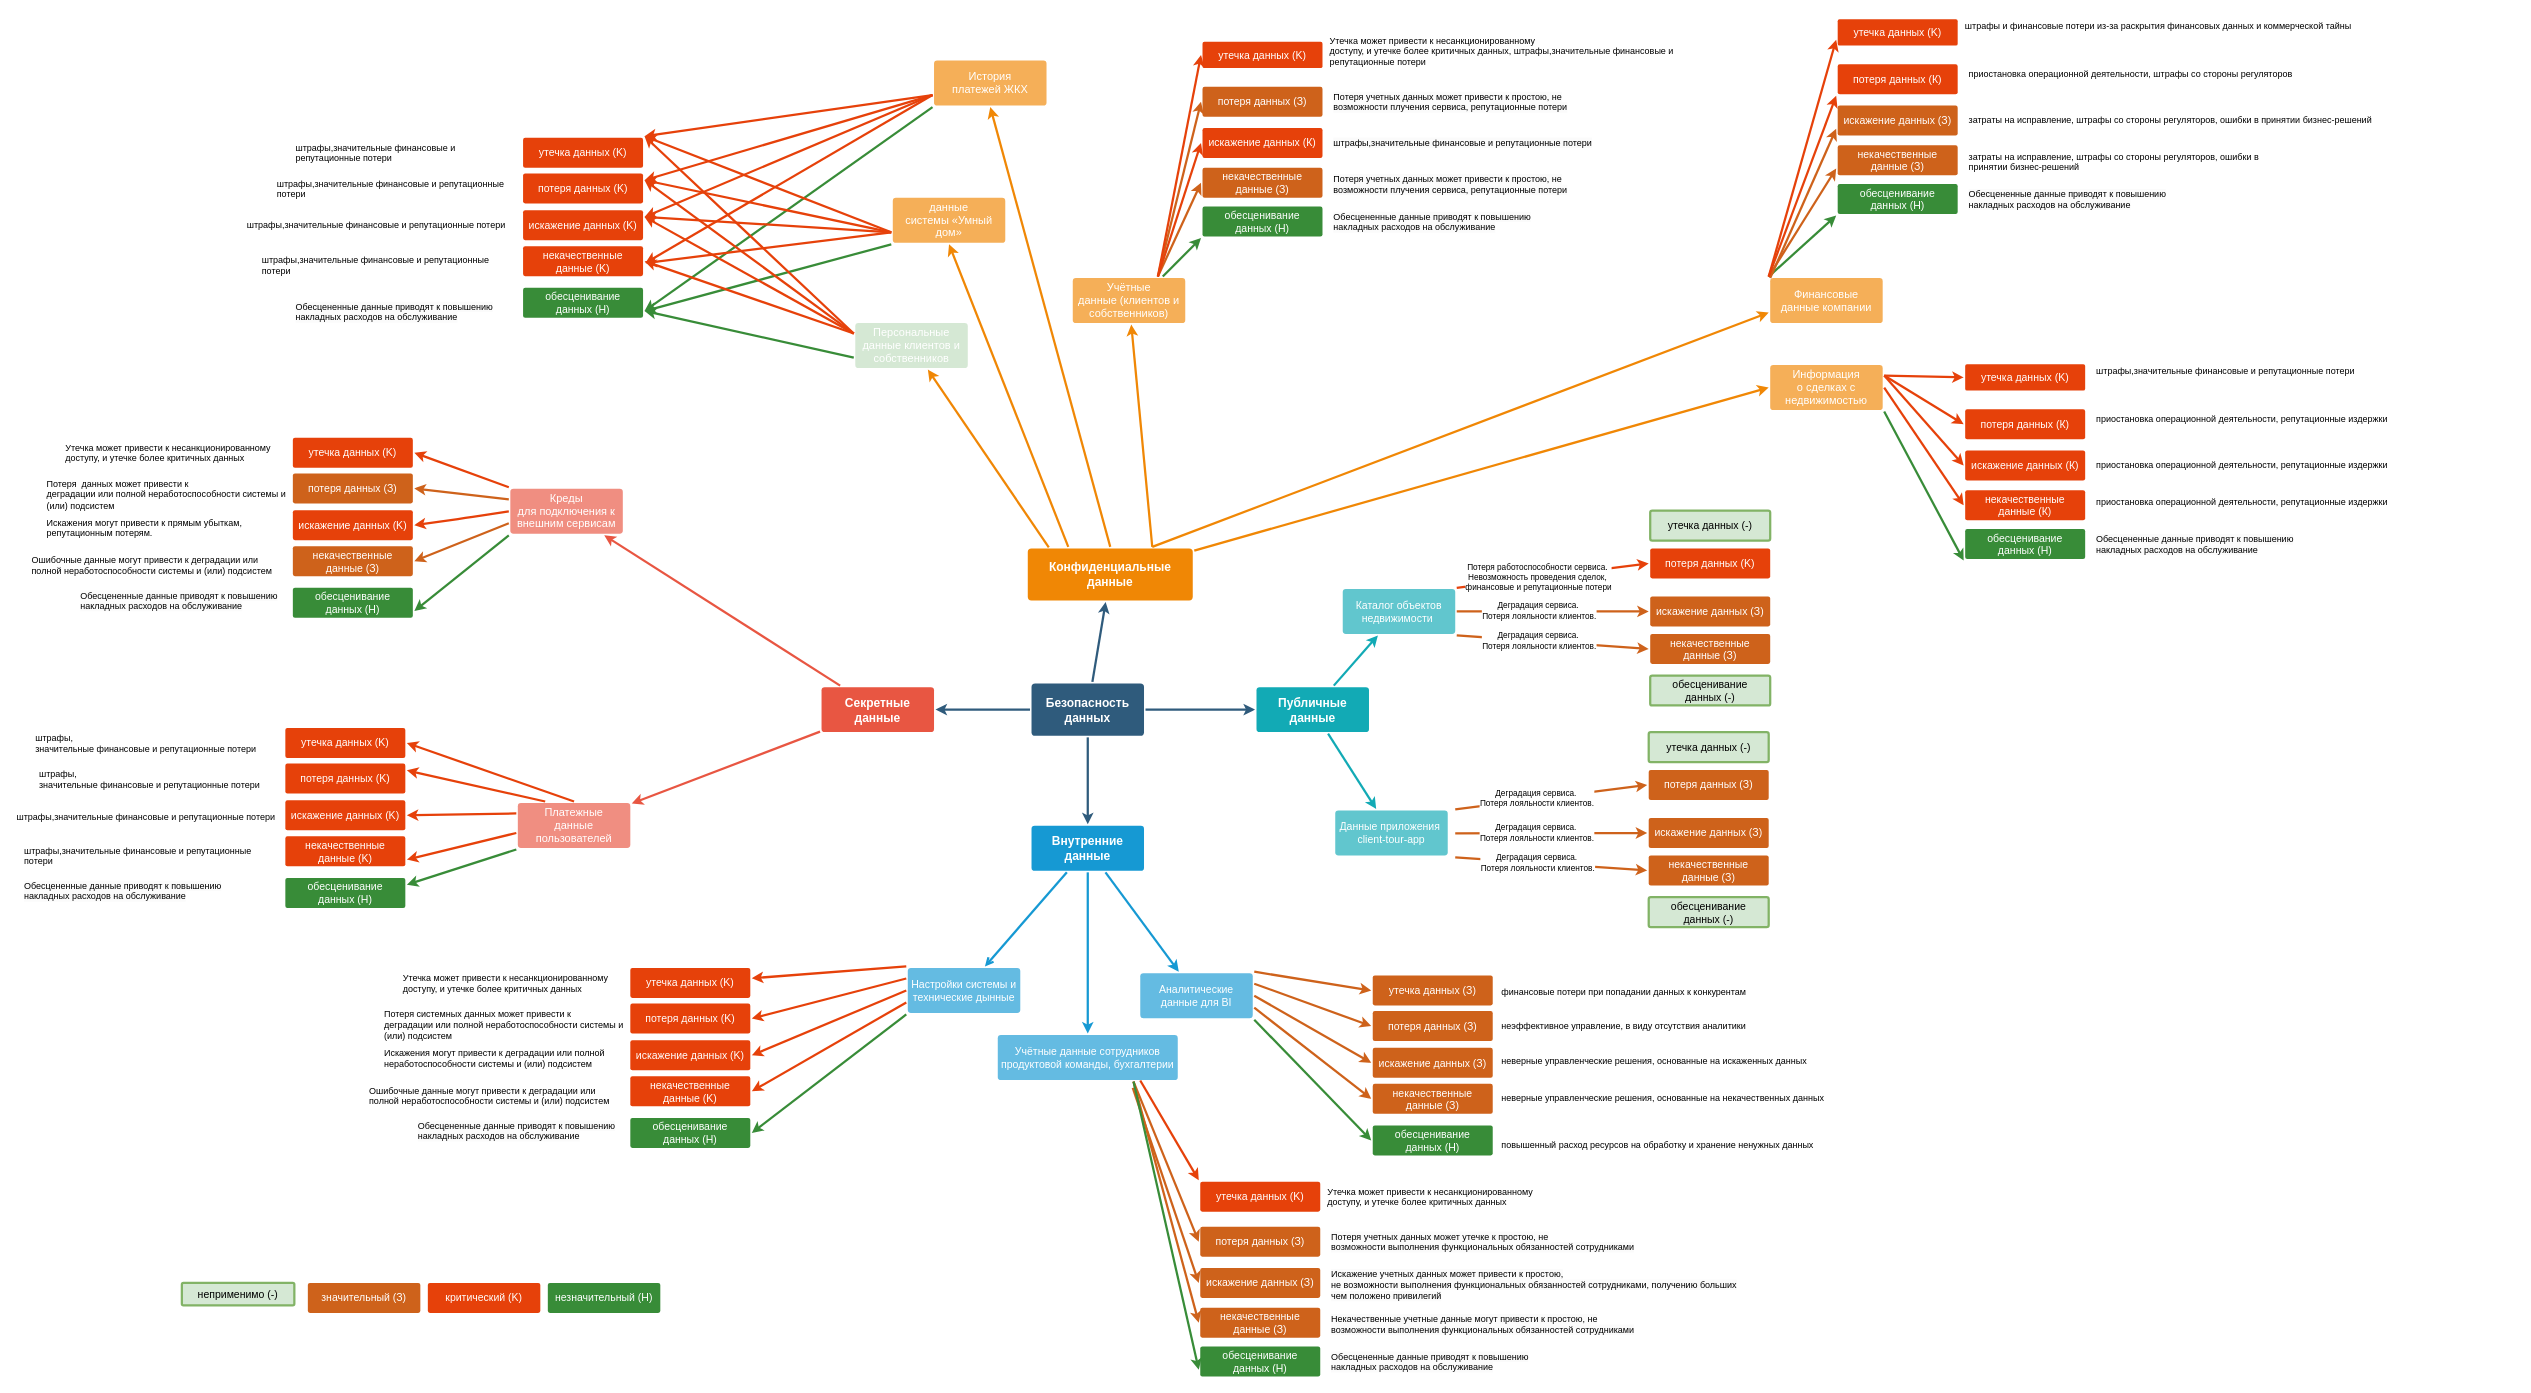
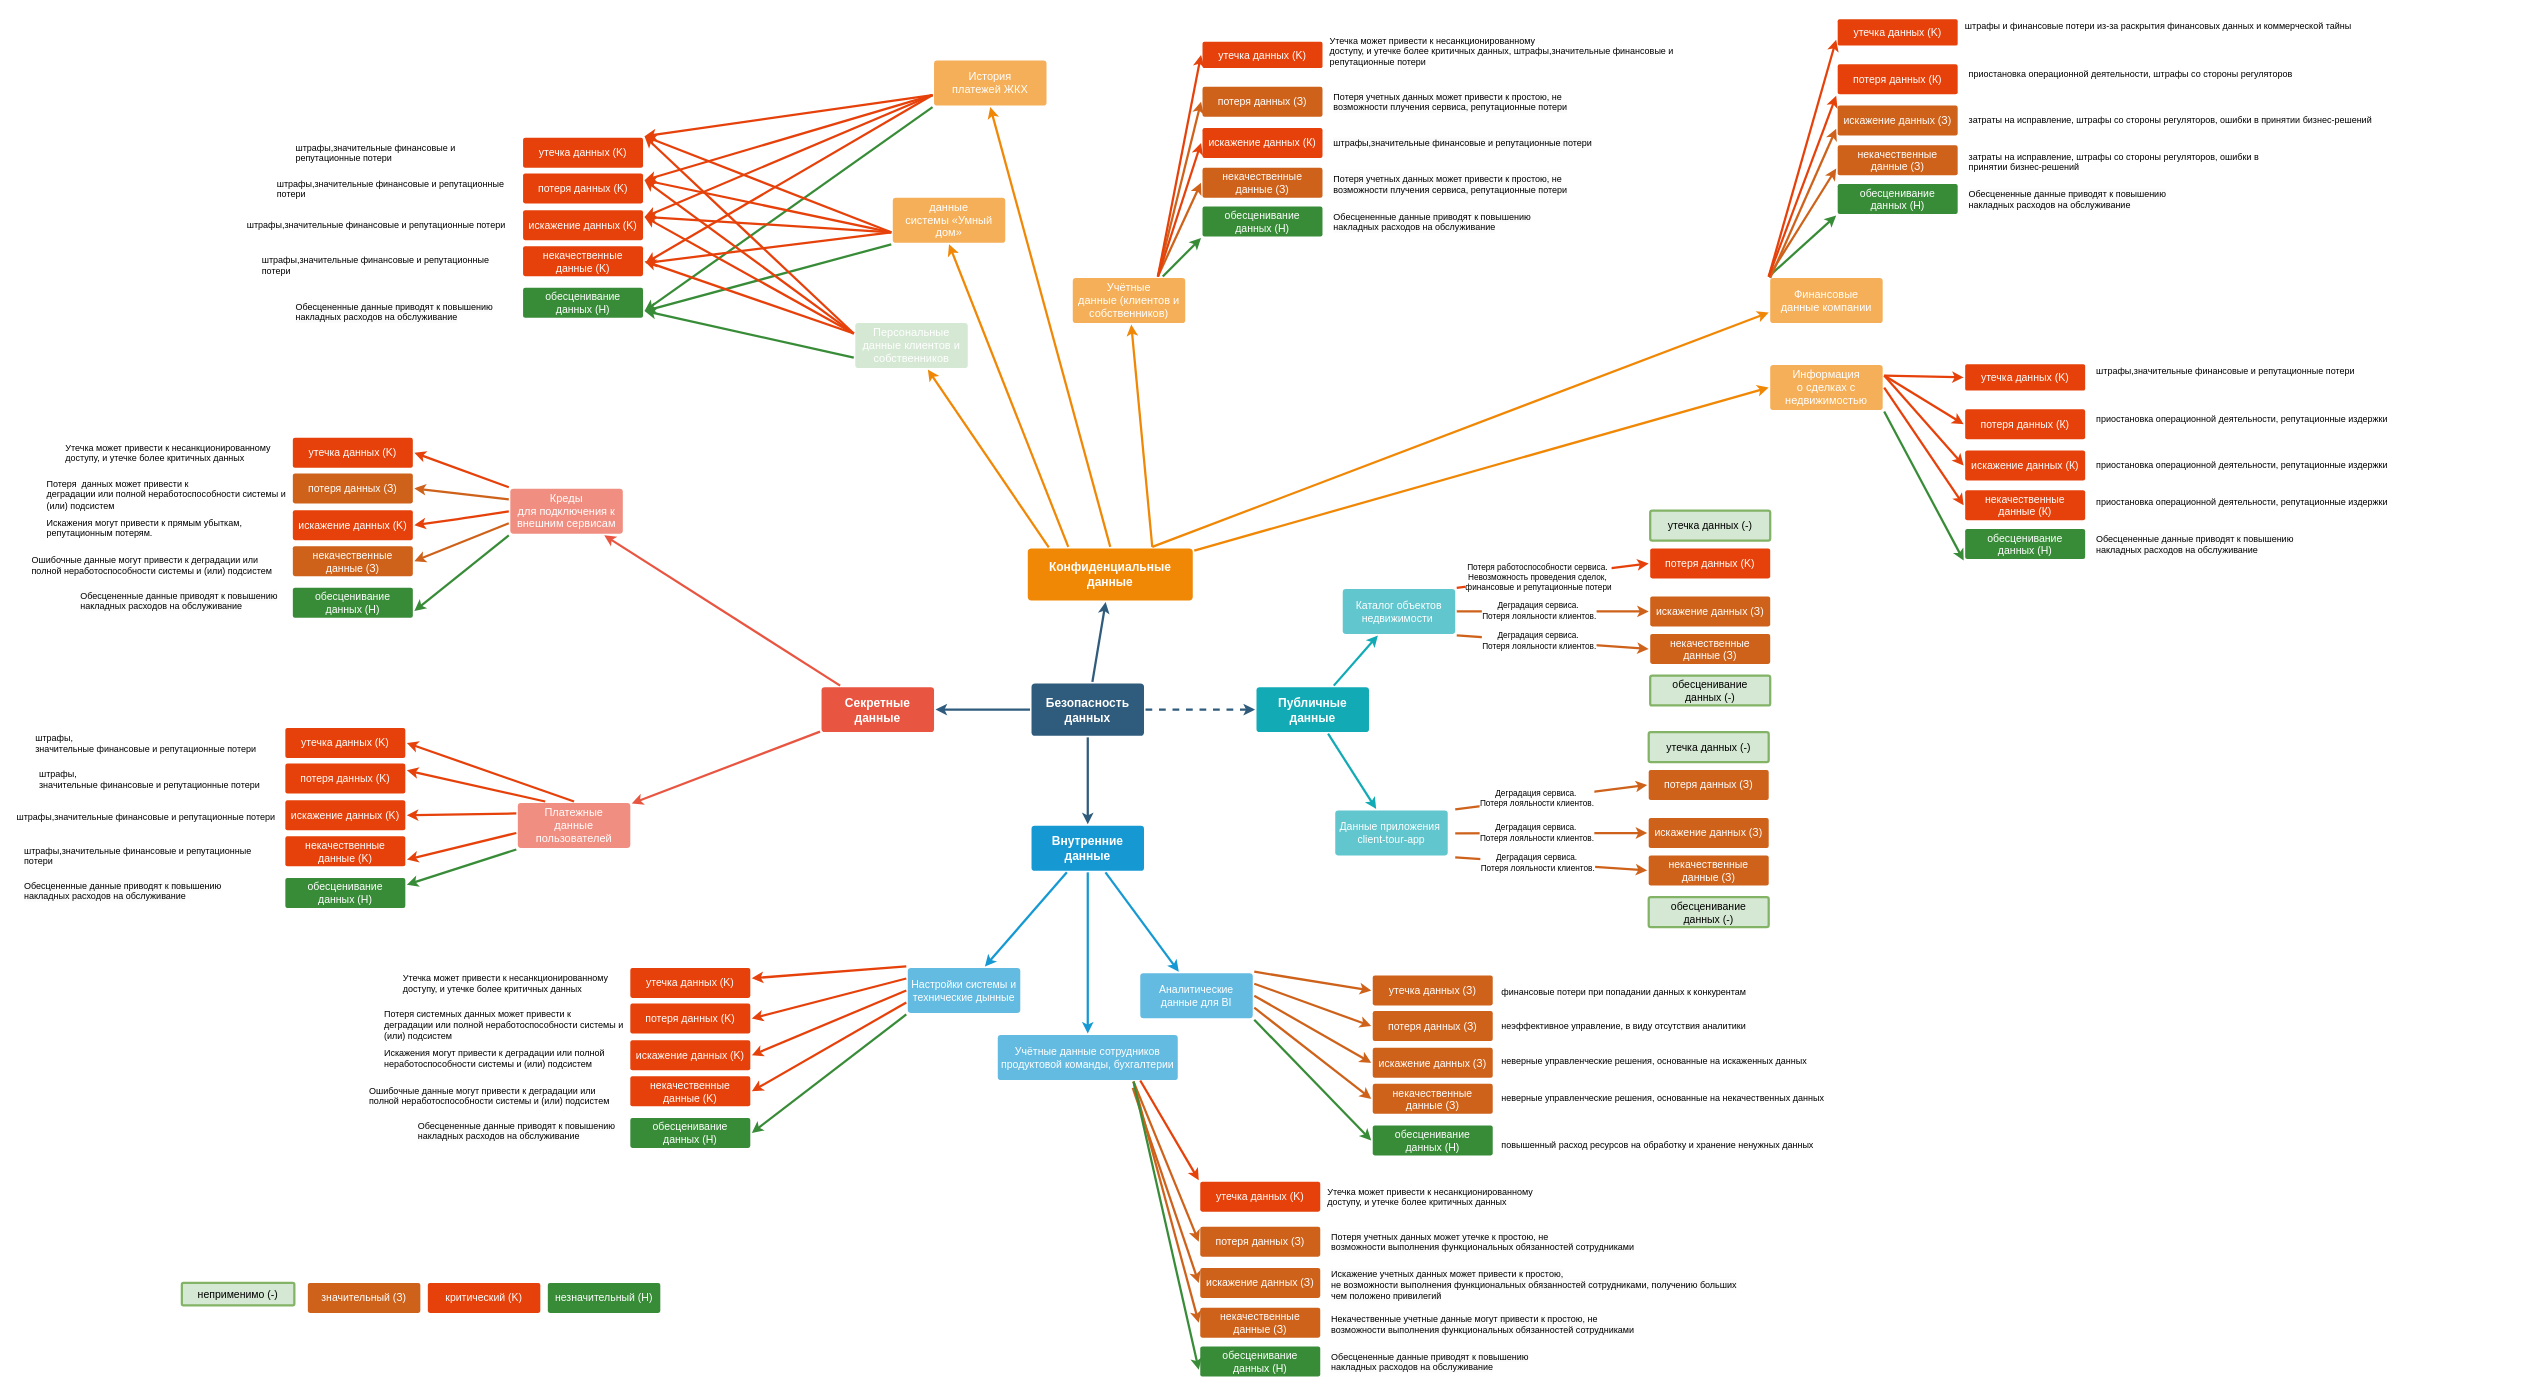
edge "Безопасность данных" -> "Публичные данные": style solid -> dashed
edge "Внутренние данные" -> "Настройки системы и технические дынные": arrowhead open -> classic
